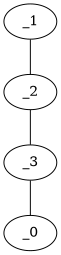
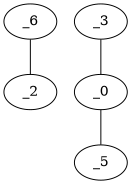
node "_1": label "_1" -> "_6"
edge "_2" -- "_3": removed
node "_5": added
